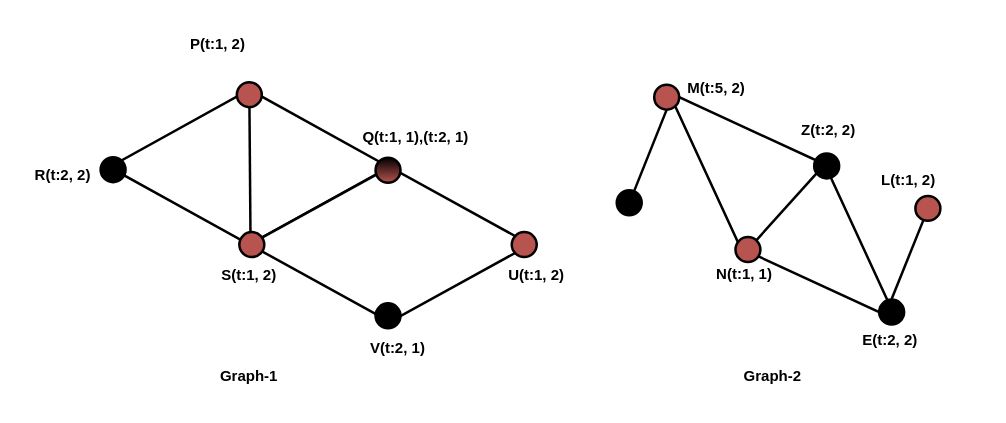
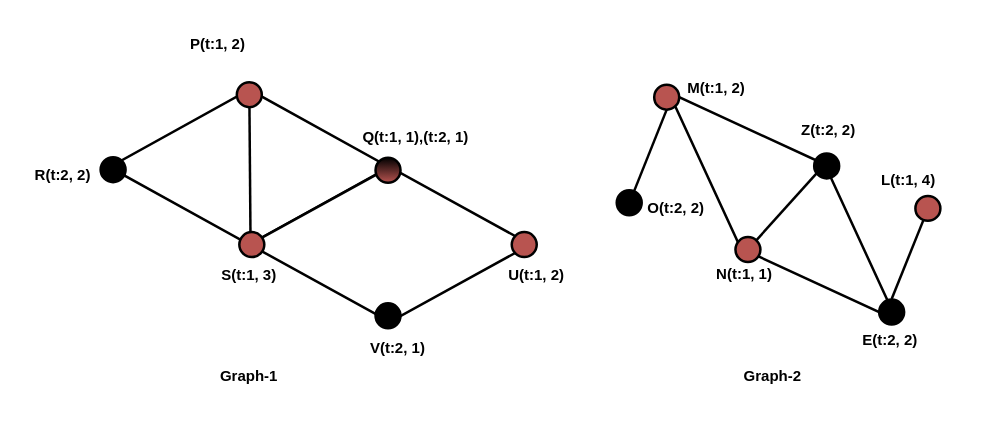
node "M(t:5, 2)": label "M(t:5, 2)" -> "M(t:1, 2)"
node "L(t:1, 2)": label "L(t:1, 2)" -> "L(t:1, 4)"
node "O(t:2, 2)": added
node "S(t:1, 2)": label "S(t:1, 2)" -> "S(t:1, 3)"
